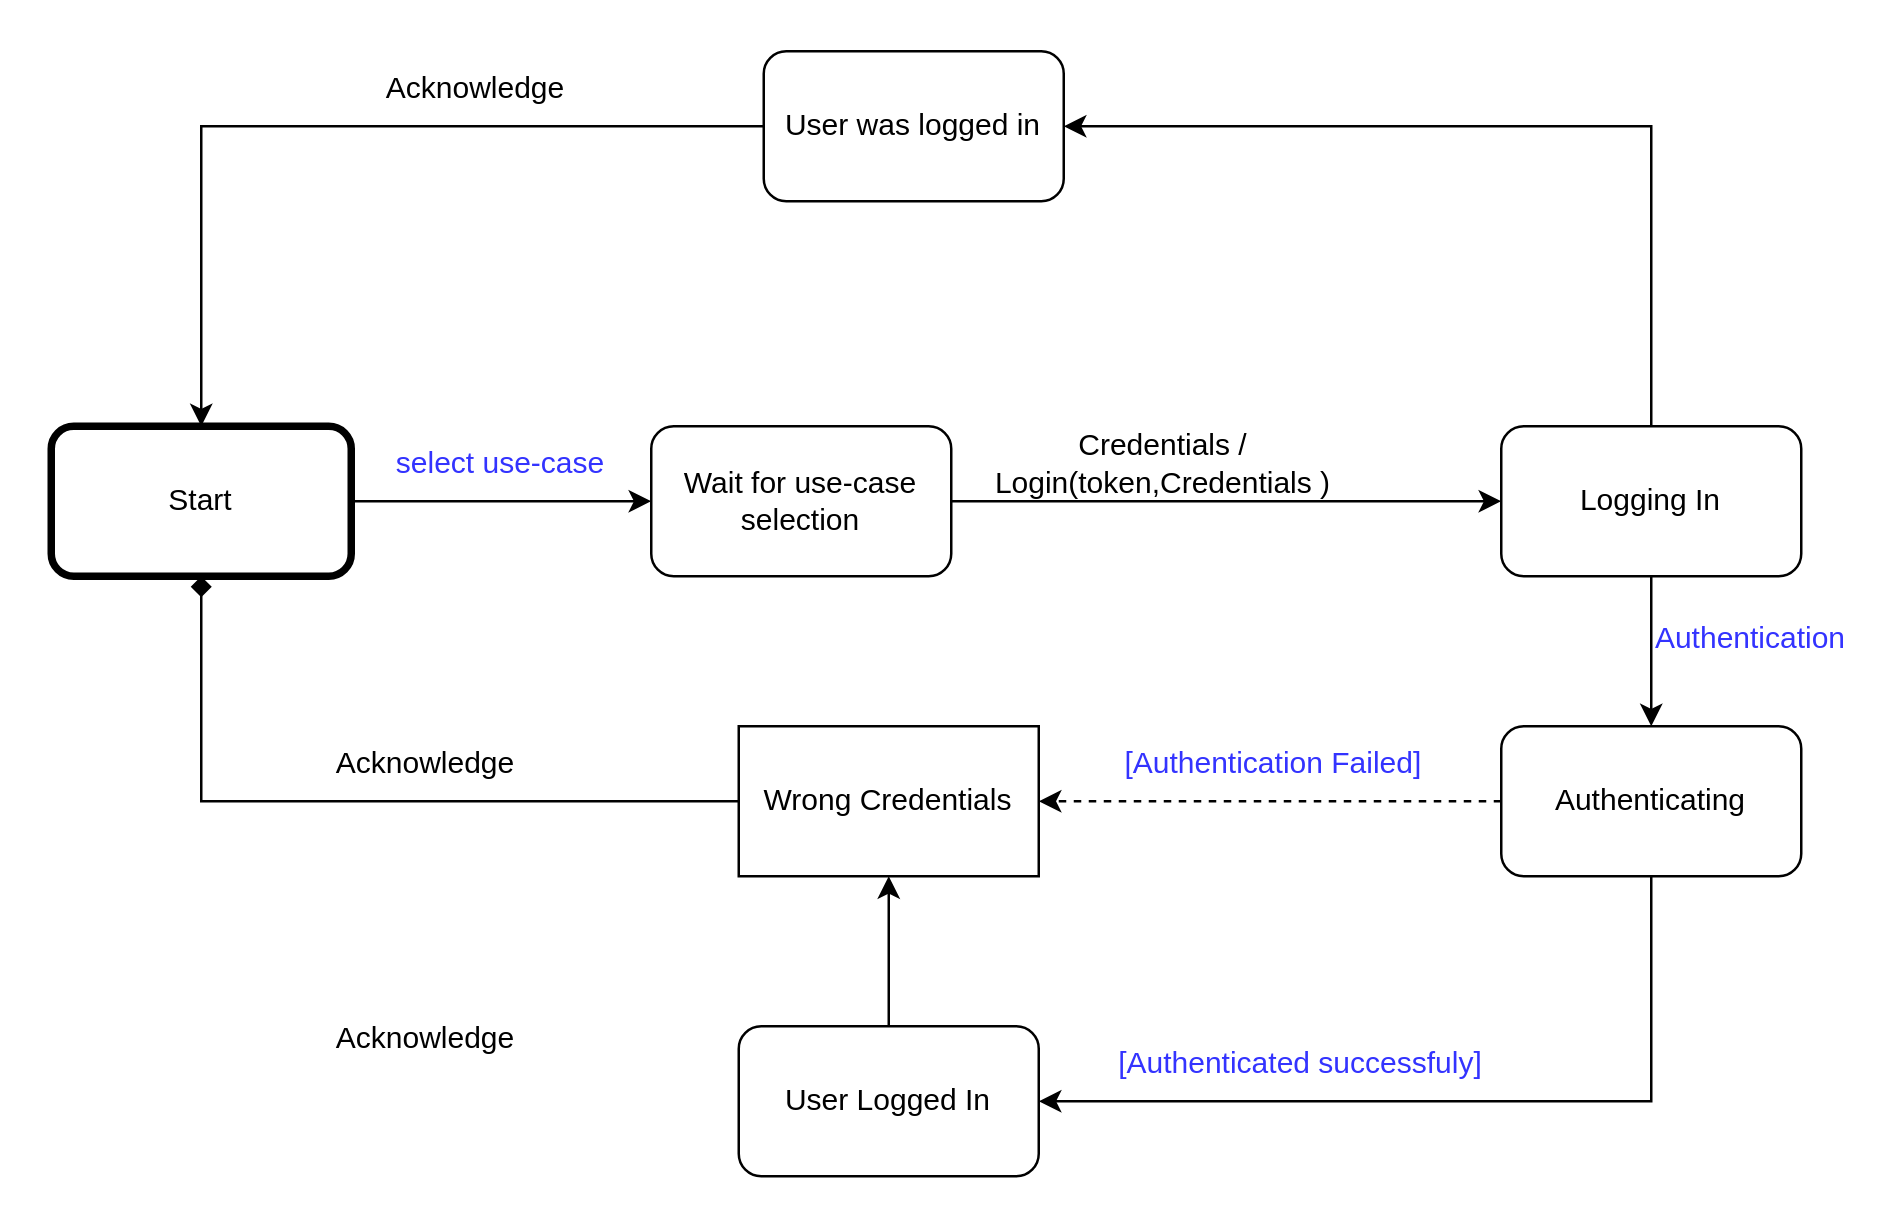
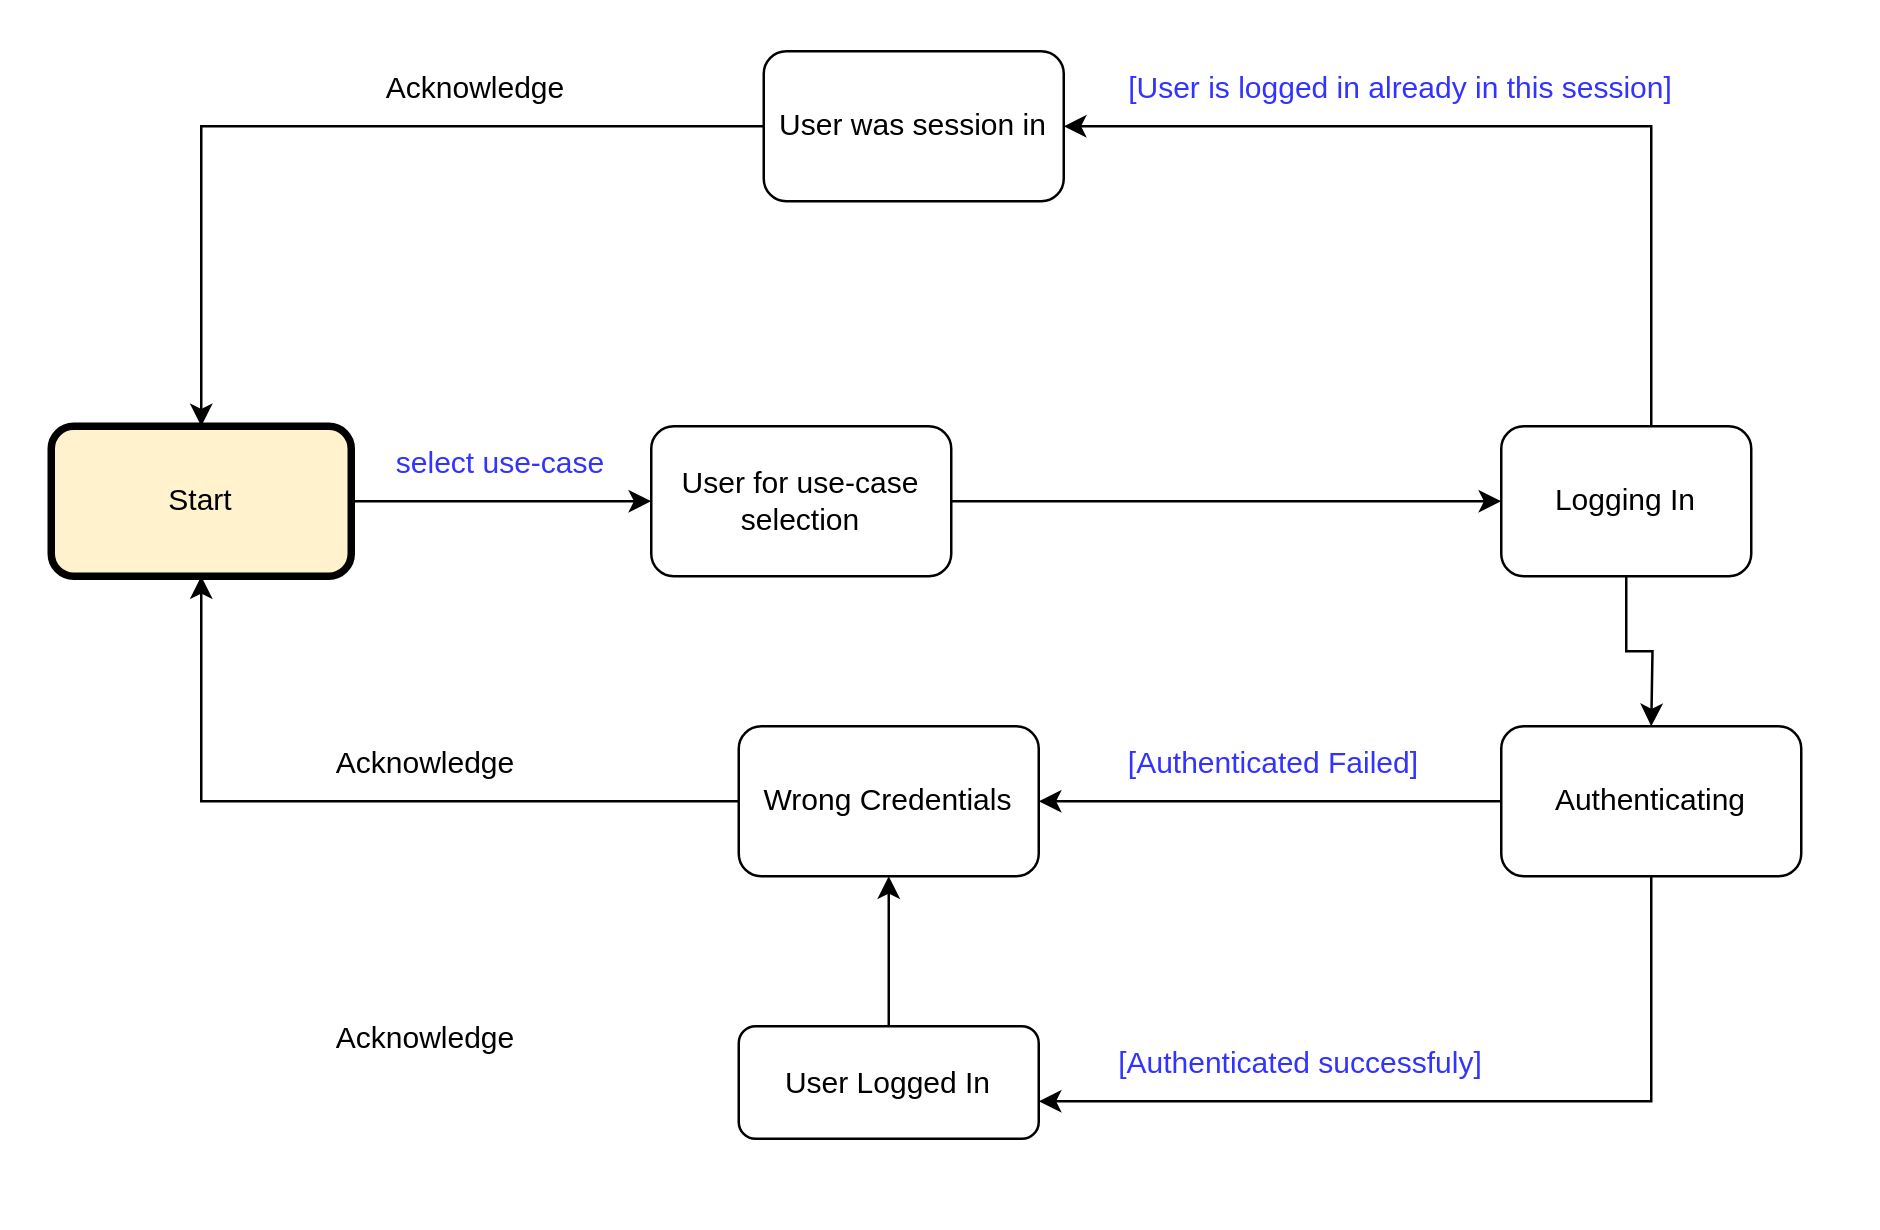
node "[User is logged in already in this session]": added
node "User was logged in": label "User was logged in" -> "User was session in"
node "Credentials / Login(token,Credentials )": removed
node "Start": fillcolor #ffffff -> #fff2cc
node "Wait for use-case selection": label "Wait for use-case selection" -> "User for use-case selection"
node "Logging In": size 300x150 -> 250x150
edge "Wrong Credentials" -> "Start": arrowhead diamond -> classic
node "Authentication": removed
node "[Authentication Failed]": label "[Authentication Failed]" -> "[Authenticated Failed]"
node "Wrong Credentials": shape rectangle -> rounded rectangle
edge "Authenticating" -> "Wrong Credentials": style dashed -> solid
node "User Logged In": size 300x150 -> 300x113
